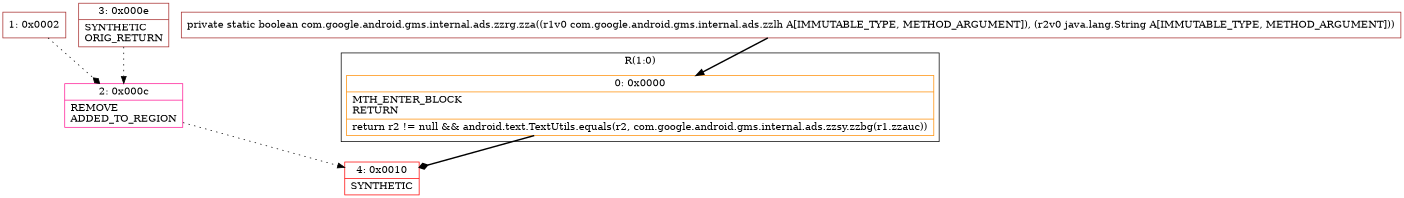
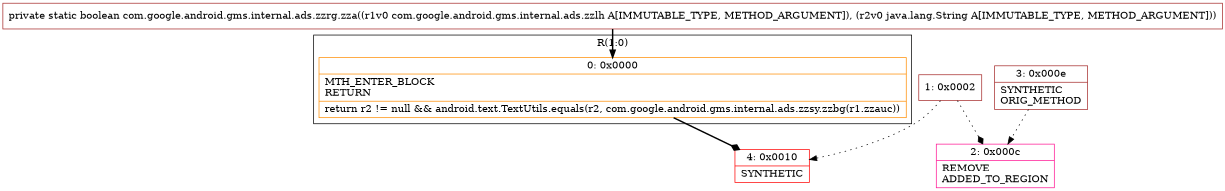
node "3: 0x000e": text "ORIG_RETURN" -> "ORIG_METHOD"
edge "2: 0x000c" -> "4: 0x0010": now "1: 0x0002" -> "4: 0x0010"
